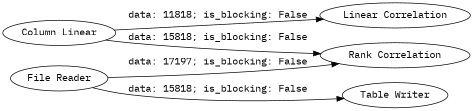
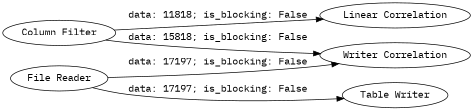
node "Column Linear": label "Column Linear" -> "Column Filter"
node "Rank Correlation": label "Rank Correlation" -> "Writer Correlation"
edge "File Reader" -> "Table Writer": label "data: 15818; is_blocking: False" -> "data: 17197; is_blocking: False"
